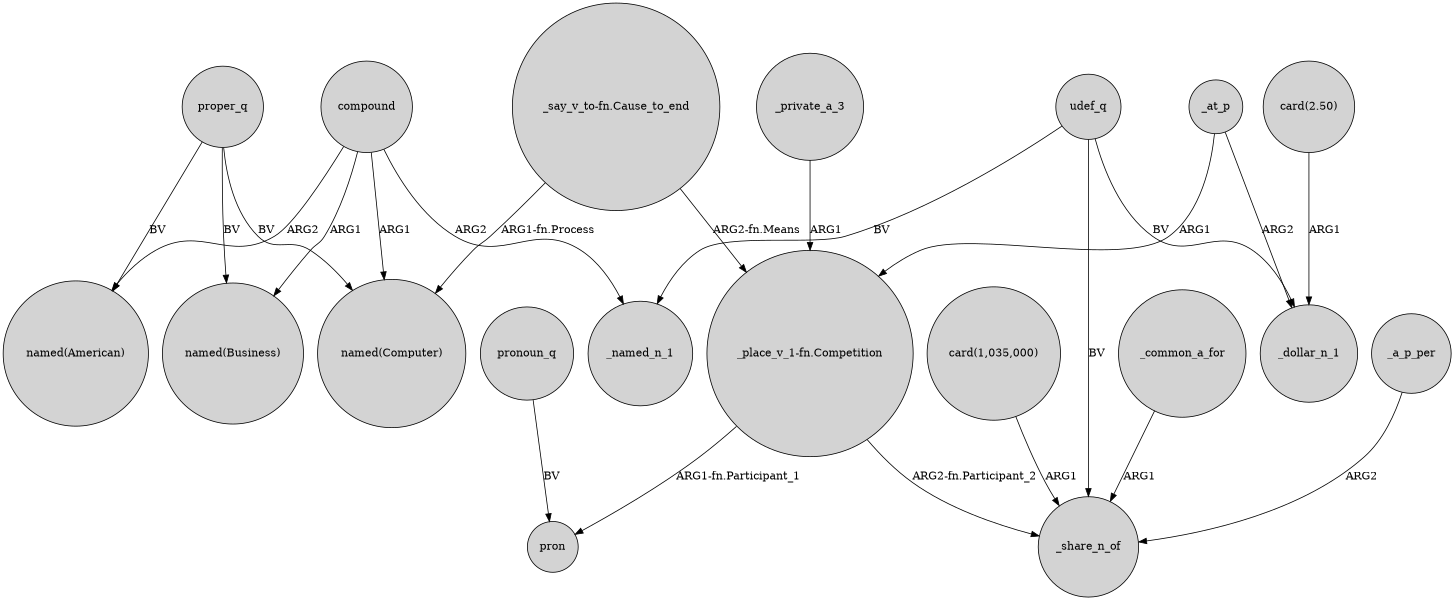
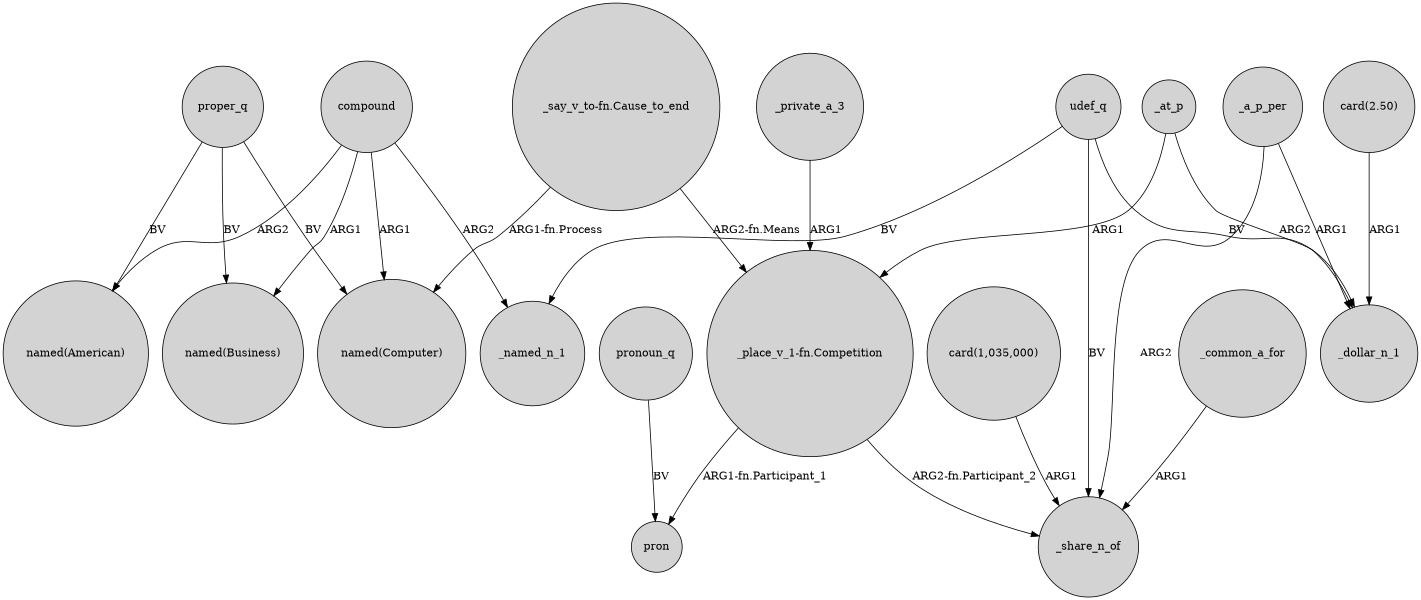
edge "_a_p_per" -> "_dollar_n_1": added, label "ARG1"
